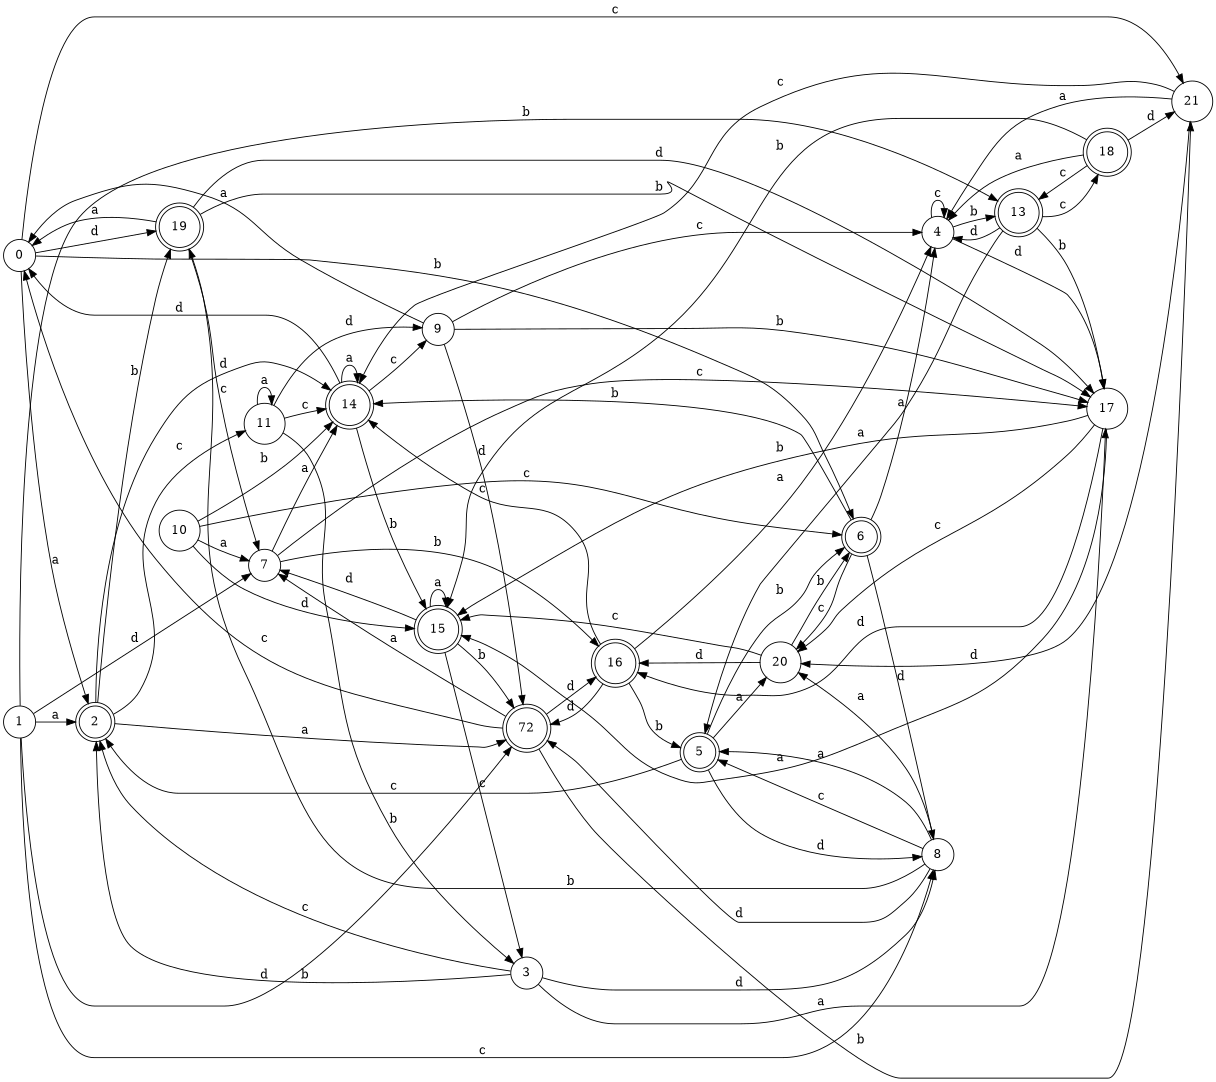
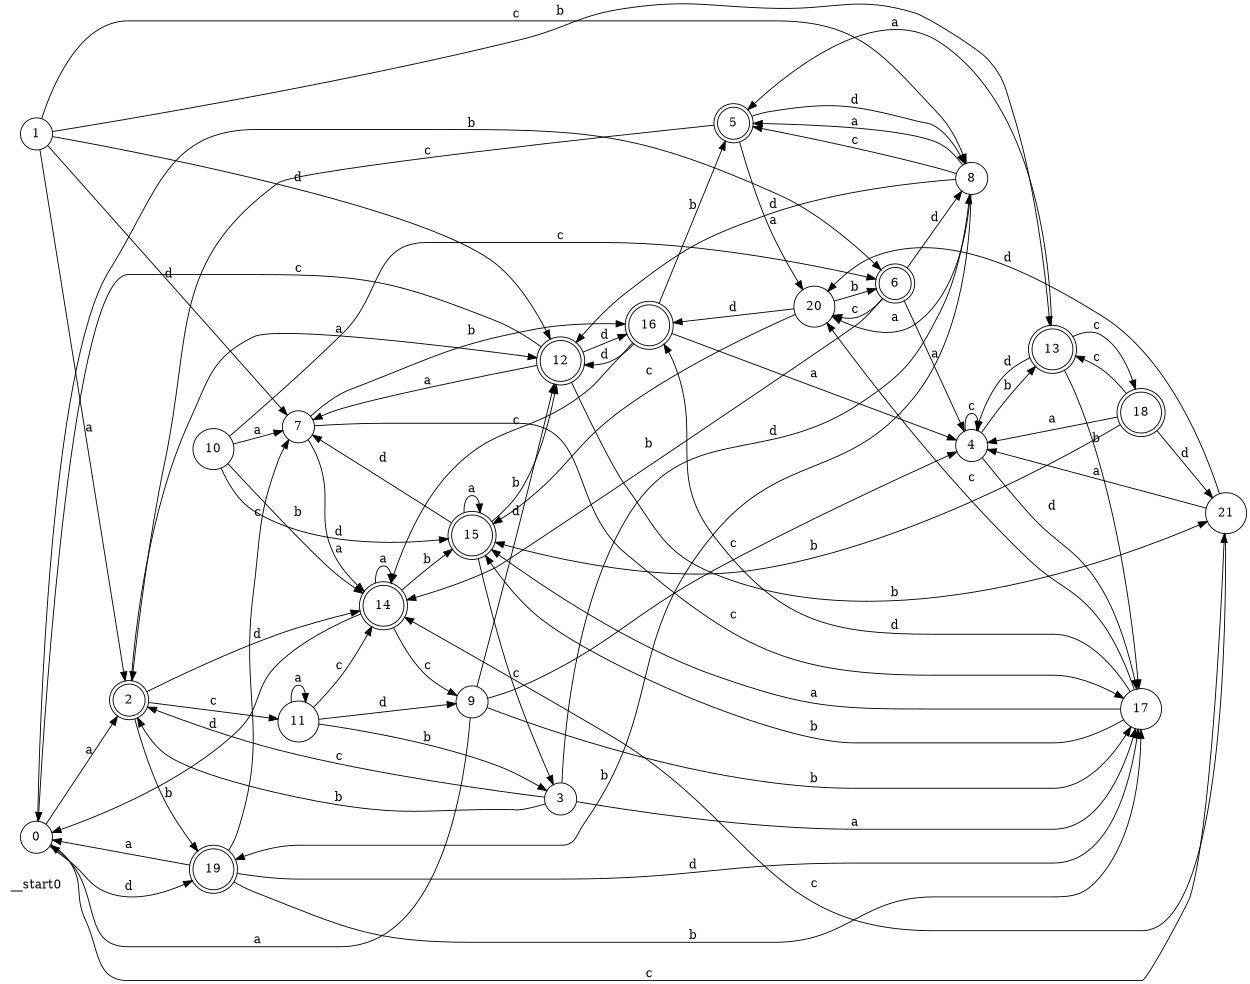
edge "5" -> "6": removed, label "b"
node "72": label "72" -> "12"
node "__start0": added
